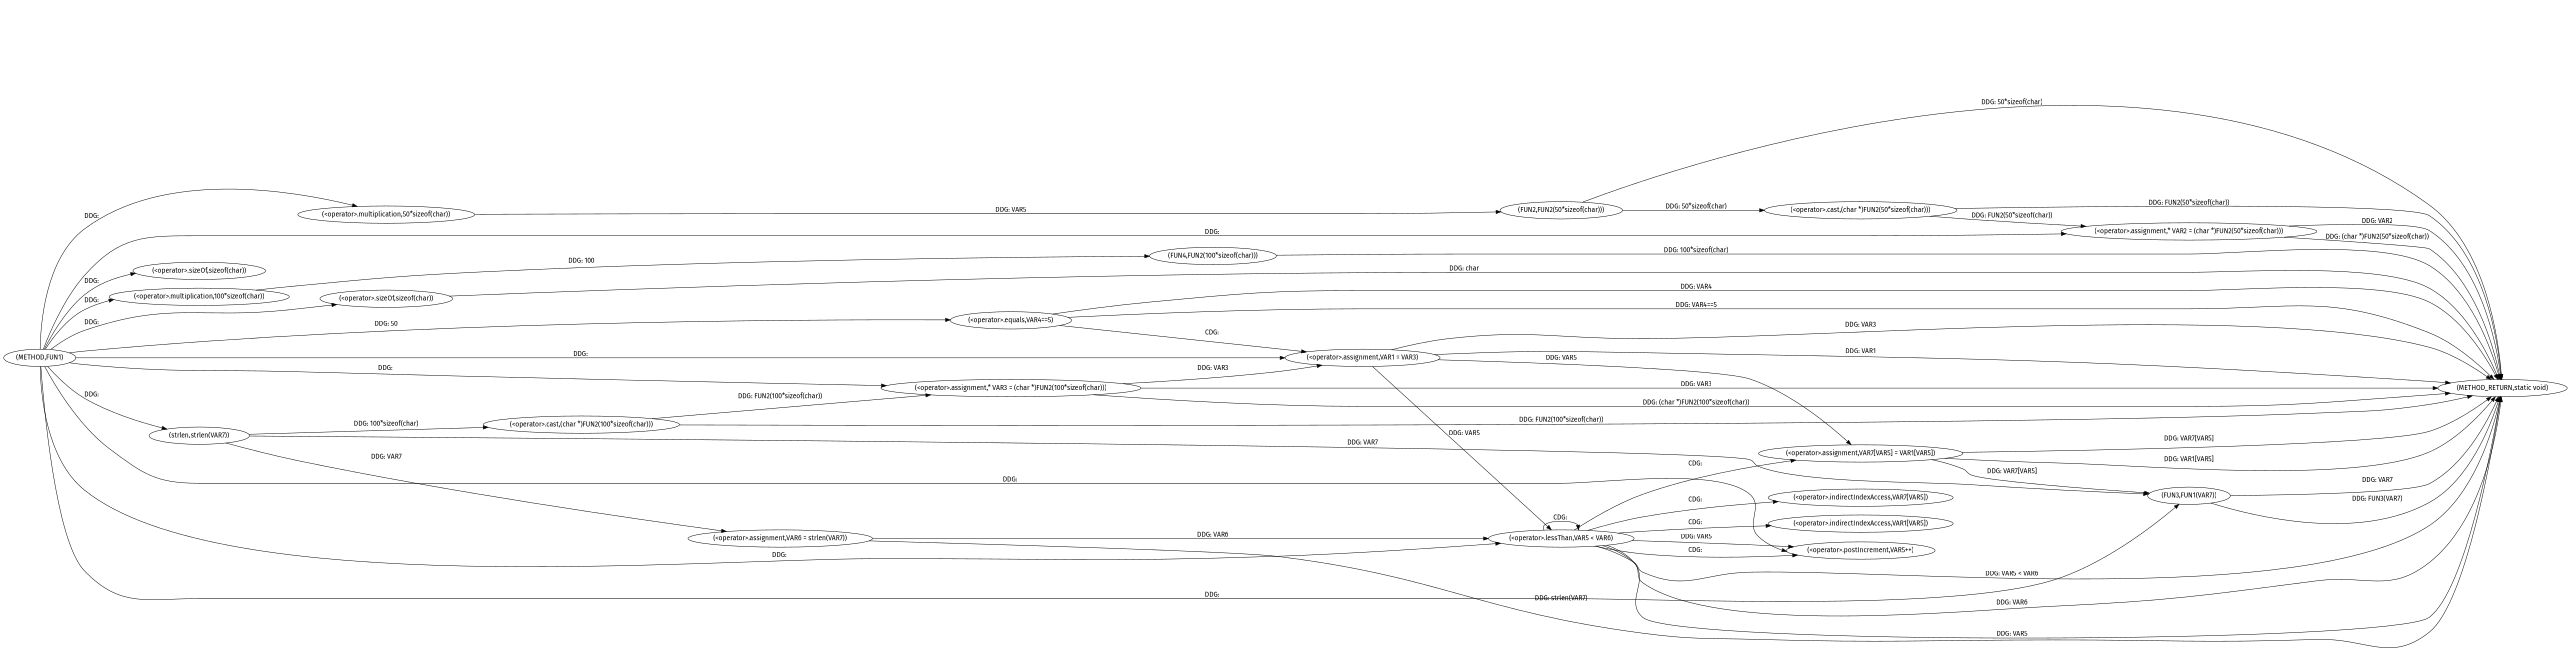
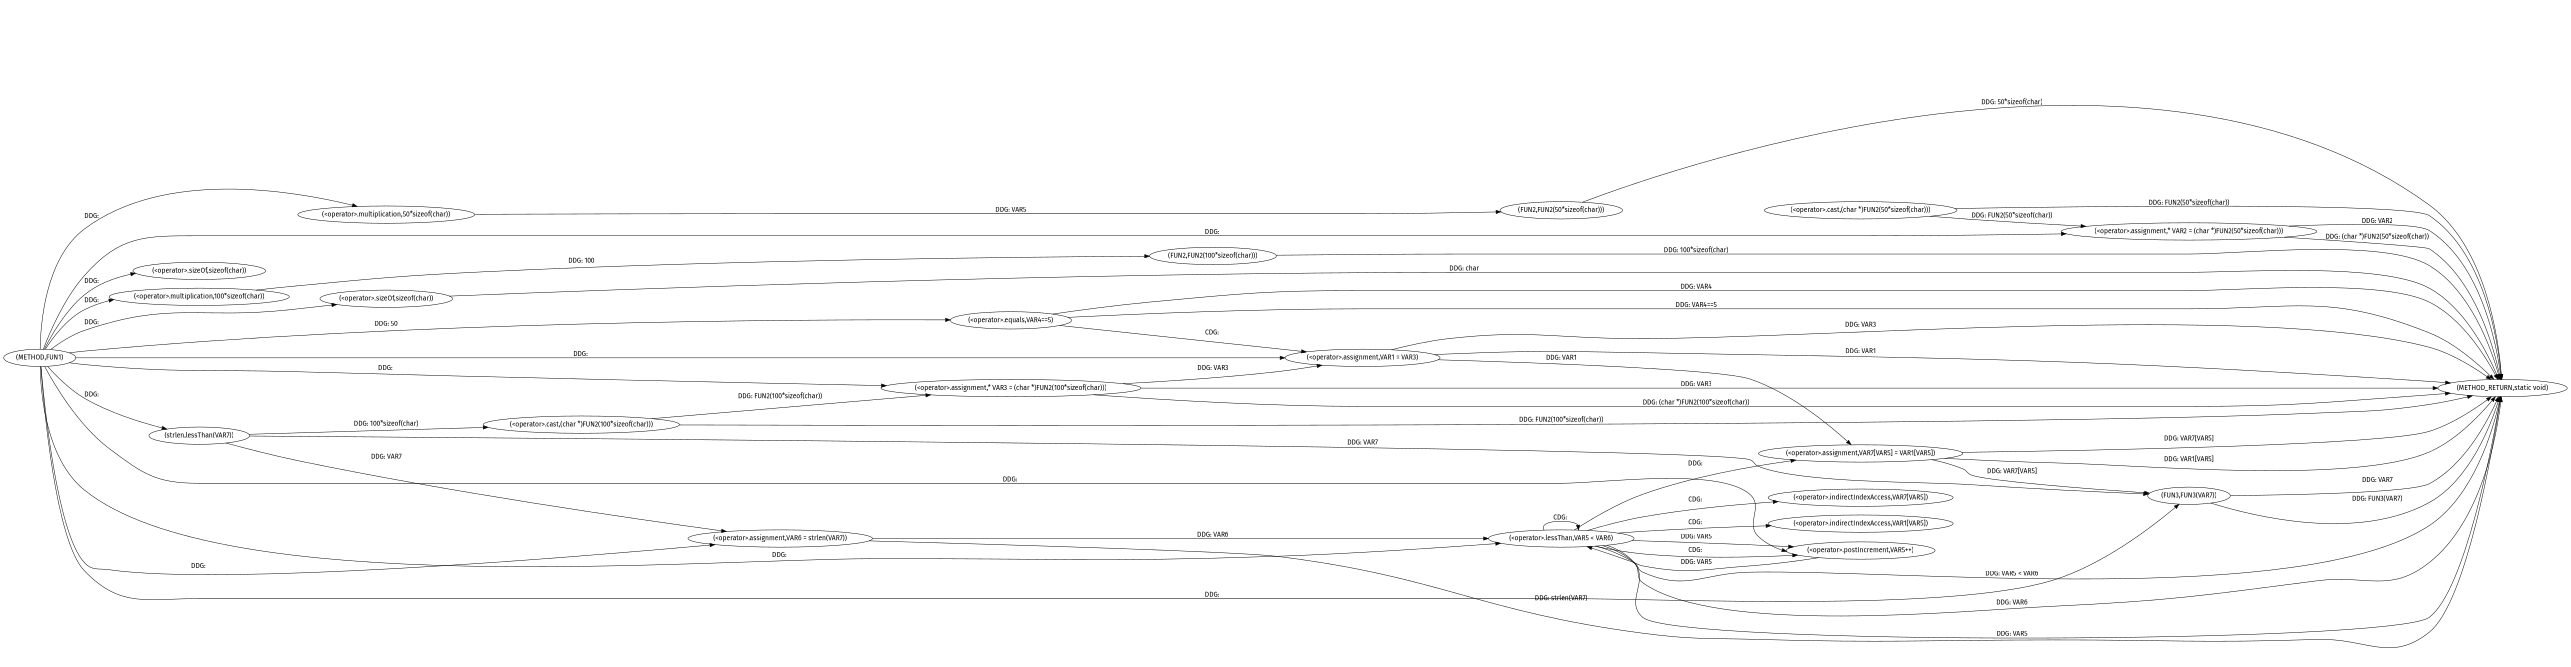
edge "(FUN2,FUN2(50*sizeof(char)))" -> "(<operator>.cast,(char *)FUN2(50*sizeof(char)))": removed, label "DDG: 50*sizeof(char)"
node "(FUN4,FUN2(100*sizeof(char)))": label "(FUN4,FUN2(100*sizeof(char)))" -> "(FUN2,FUN2(100*sizeof(char)))"
edge "(<operator>.assignment,VAR1 = VAR3)" -> "(<operator>.assignment,VAR7[VAR5] = VAR1[VAR5])": label "DDG: VAR5" -> "DDG: VAR1"
node "(strlen,strlen(VAR7))": label "(strlen,strlen(VAR7))" -> "(strlen,lessThan(VAR7))"
edge "(<operator>.assignment,VAR1 = VAR3)" -> "(<operator>.lessThan,VAR5 < VAR6)": now "(<operator>.postIncrement,VAR5++)" -> "(<operator>.lessThan,VAR5 < VAR6)"
edge "(<operator>.lessThan,VAR5 < VAR6)" -> "(<operator>.assignment,VAR7[VAR5] = VAR1[VAR5])": label "CDG: " -> "DDG: "
node "(FUN3,FUN1(VAR7))": label "(FUN3,FUN1(VAR7))" -> "(FUN3,FUN3(VAR7))"
edge "(METHOD,FUN1)" -> "(<operator>.assignment,VAR6 = strlen(VAR7))": added, label "DDG:"
